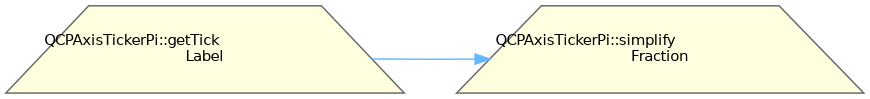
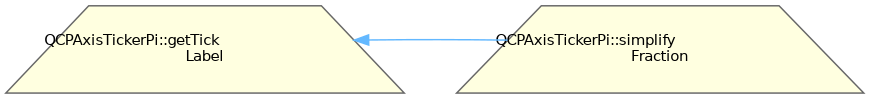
edge "QCPAxisTickerPi::getTick Label" -> "QCPAxisTickerPi::simplify Fraction": reversed
